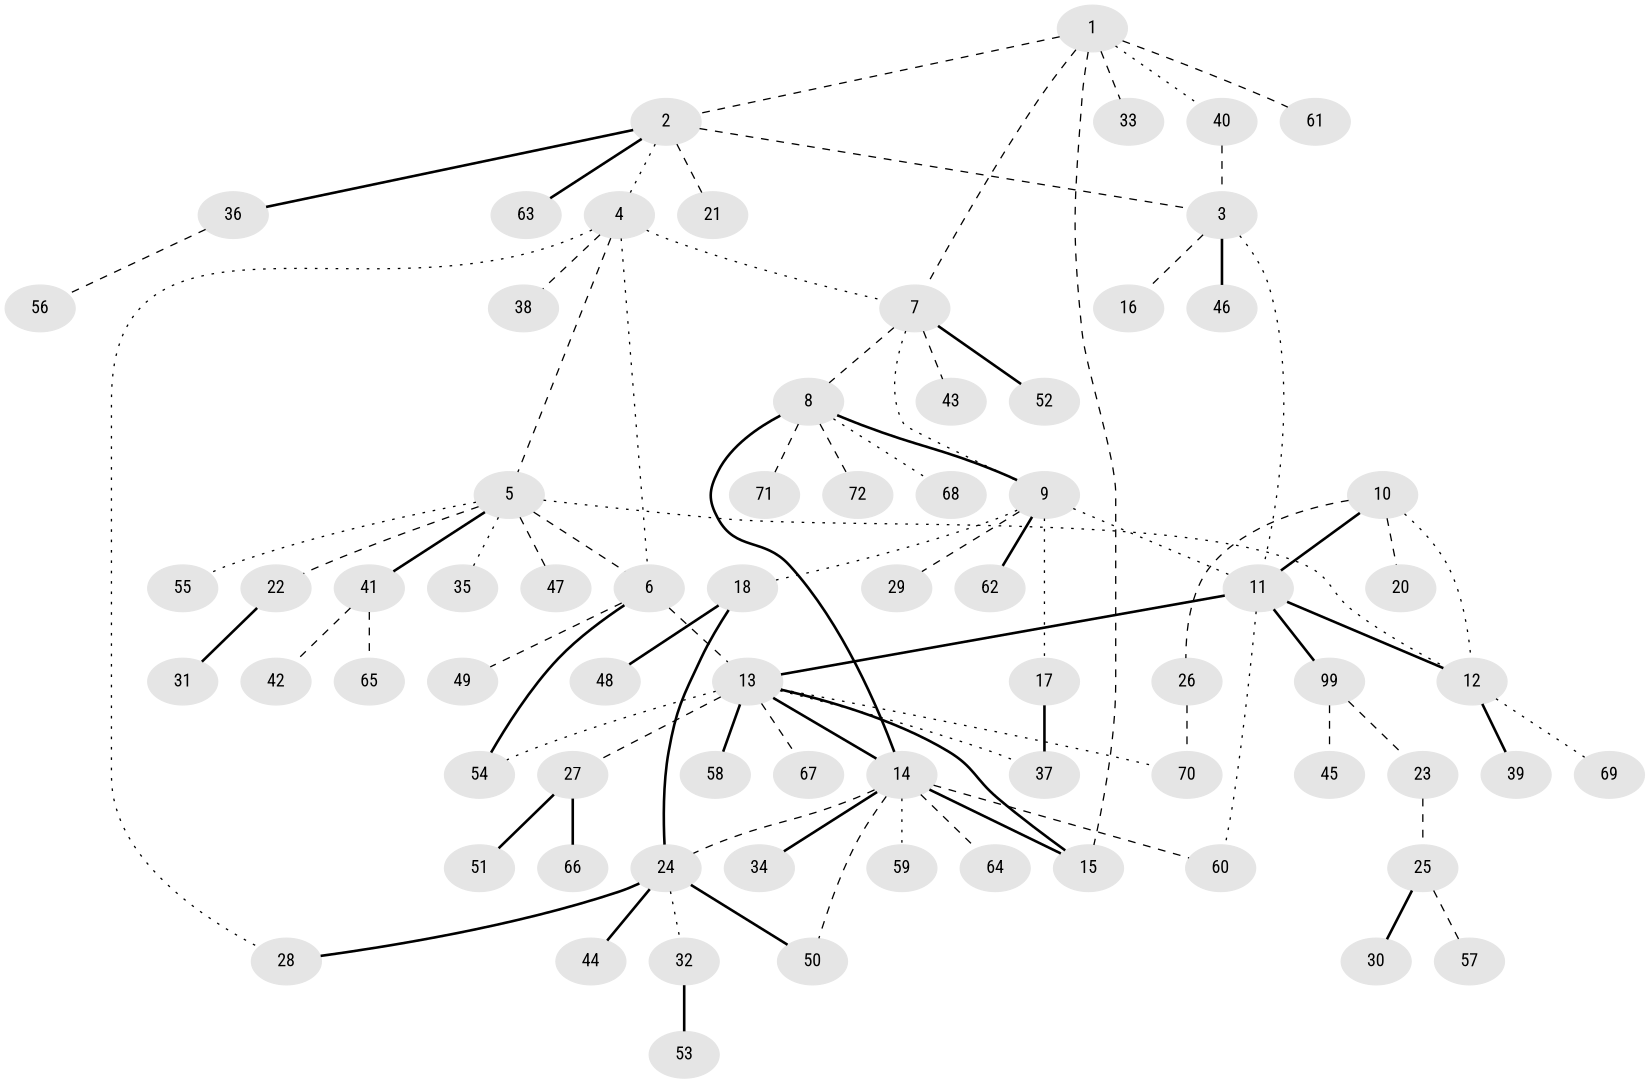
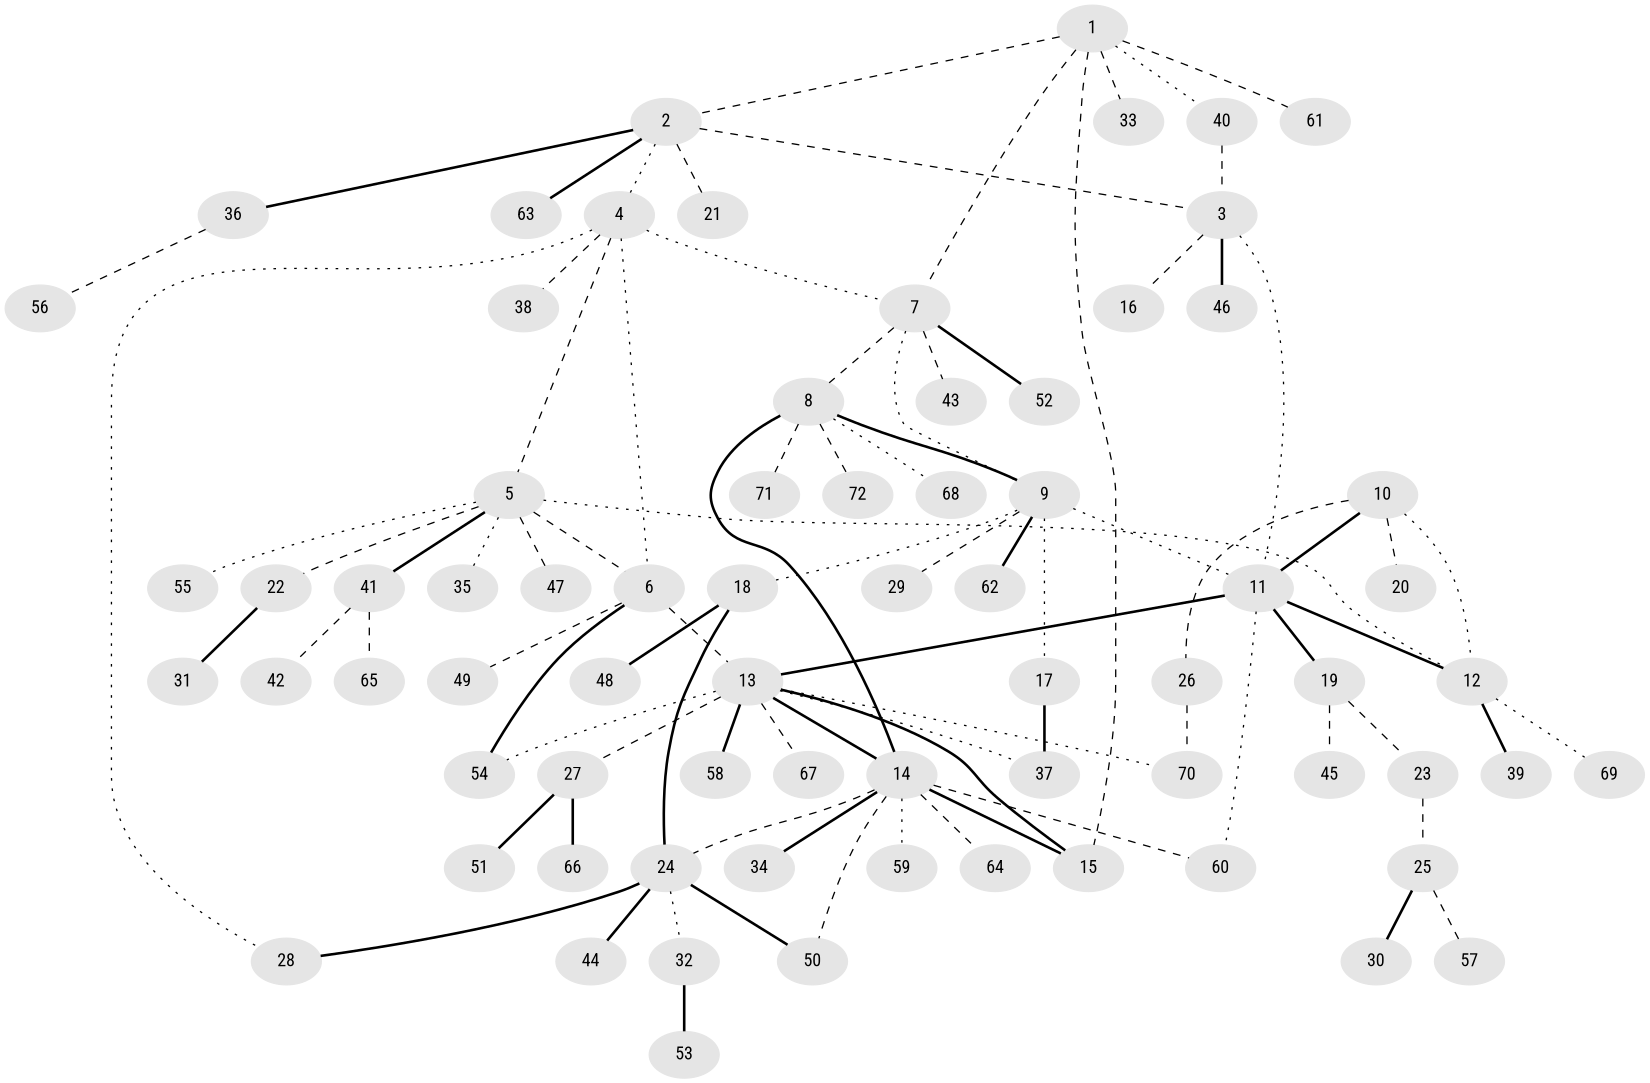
node "99": label "99" -> "19"
